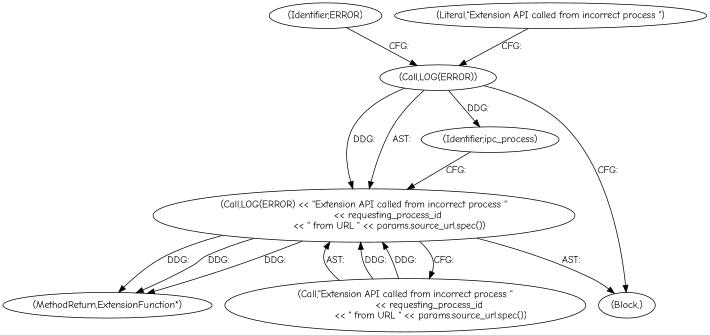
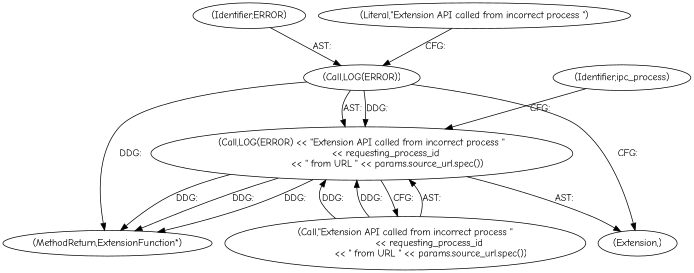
edge "(Identifier,ERROR)" -> "(Call,LOG(ERROR))": label "CFG: " -> "AST: "
edge "(Call,LOG(ERROR))" -> "(Identifier,ipc_process)": now "(Call,LOG(ERROR))" -> "(MethodReturn,ExtensionFunction*)"
node "(Block,)": label "(Block,)" -> "(Extension,)"
